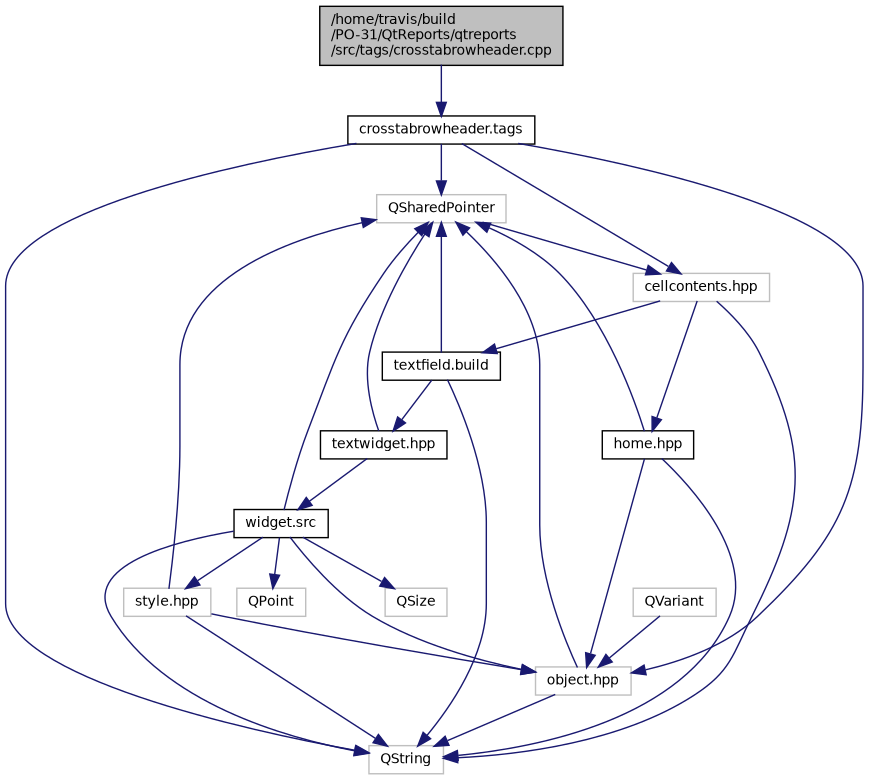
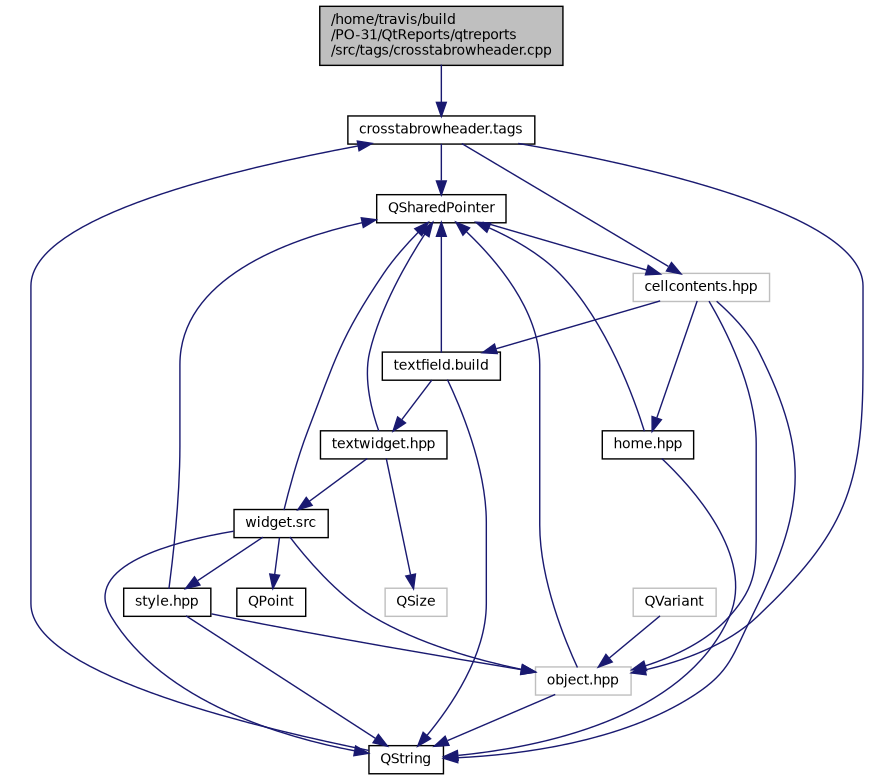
node "QSharedPointer": color grey75 -> black
edge "crosstabrowheader.tags" -> "QString": reversed
edge "home.hpp" -> "object.hpp": now "cellcontents.hpp" -> "object.hpp"
edge "widget.src" -> "QSize": now "textwidget.hpp" -> "QSize"
node "style.hpp": color grey75 -> black
node "QPoint": color grey75 -> black
node "QString": color grey75 -> black
